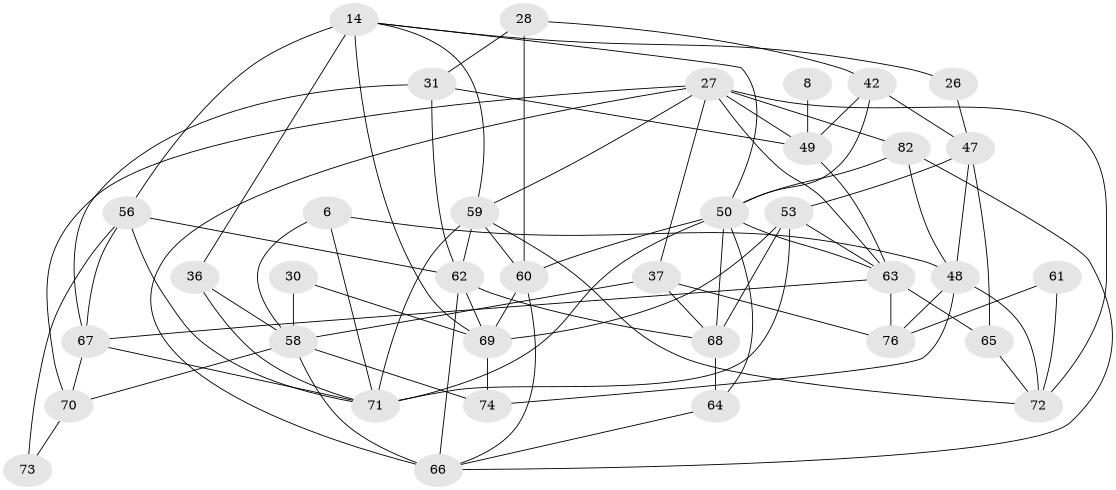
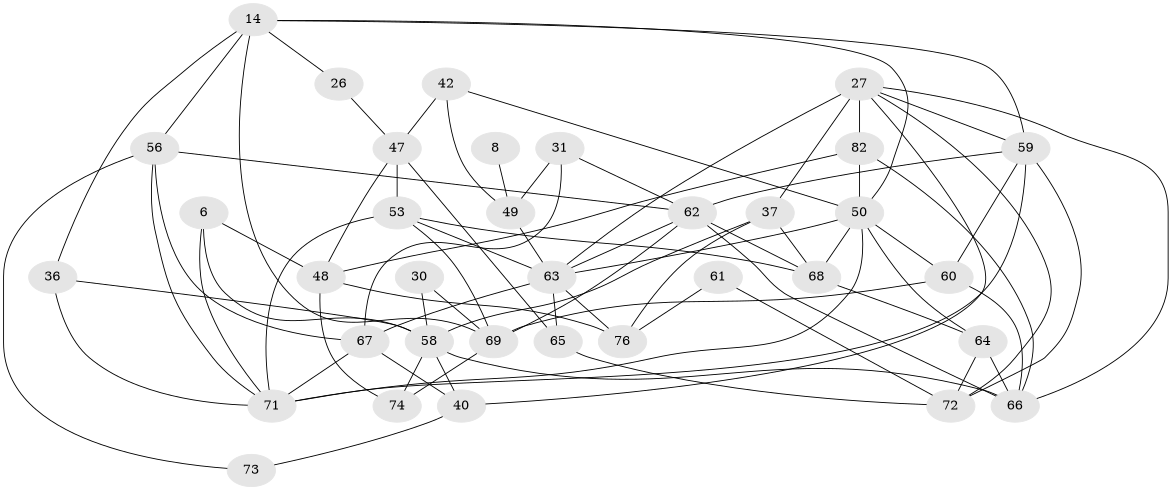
node "28": removed
edge "27" -- "49": removed
edge "62" -- "63": added
edge "48" -- "72": now "64" -- "72"
node "70": label "70" -> "40"
